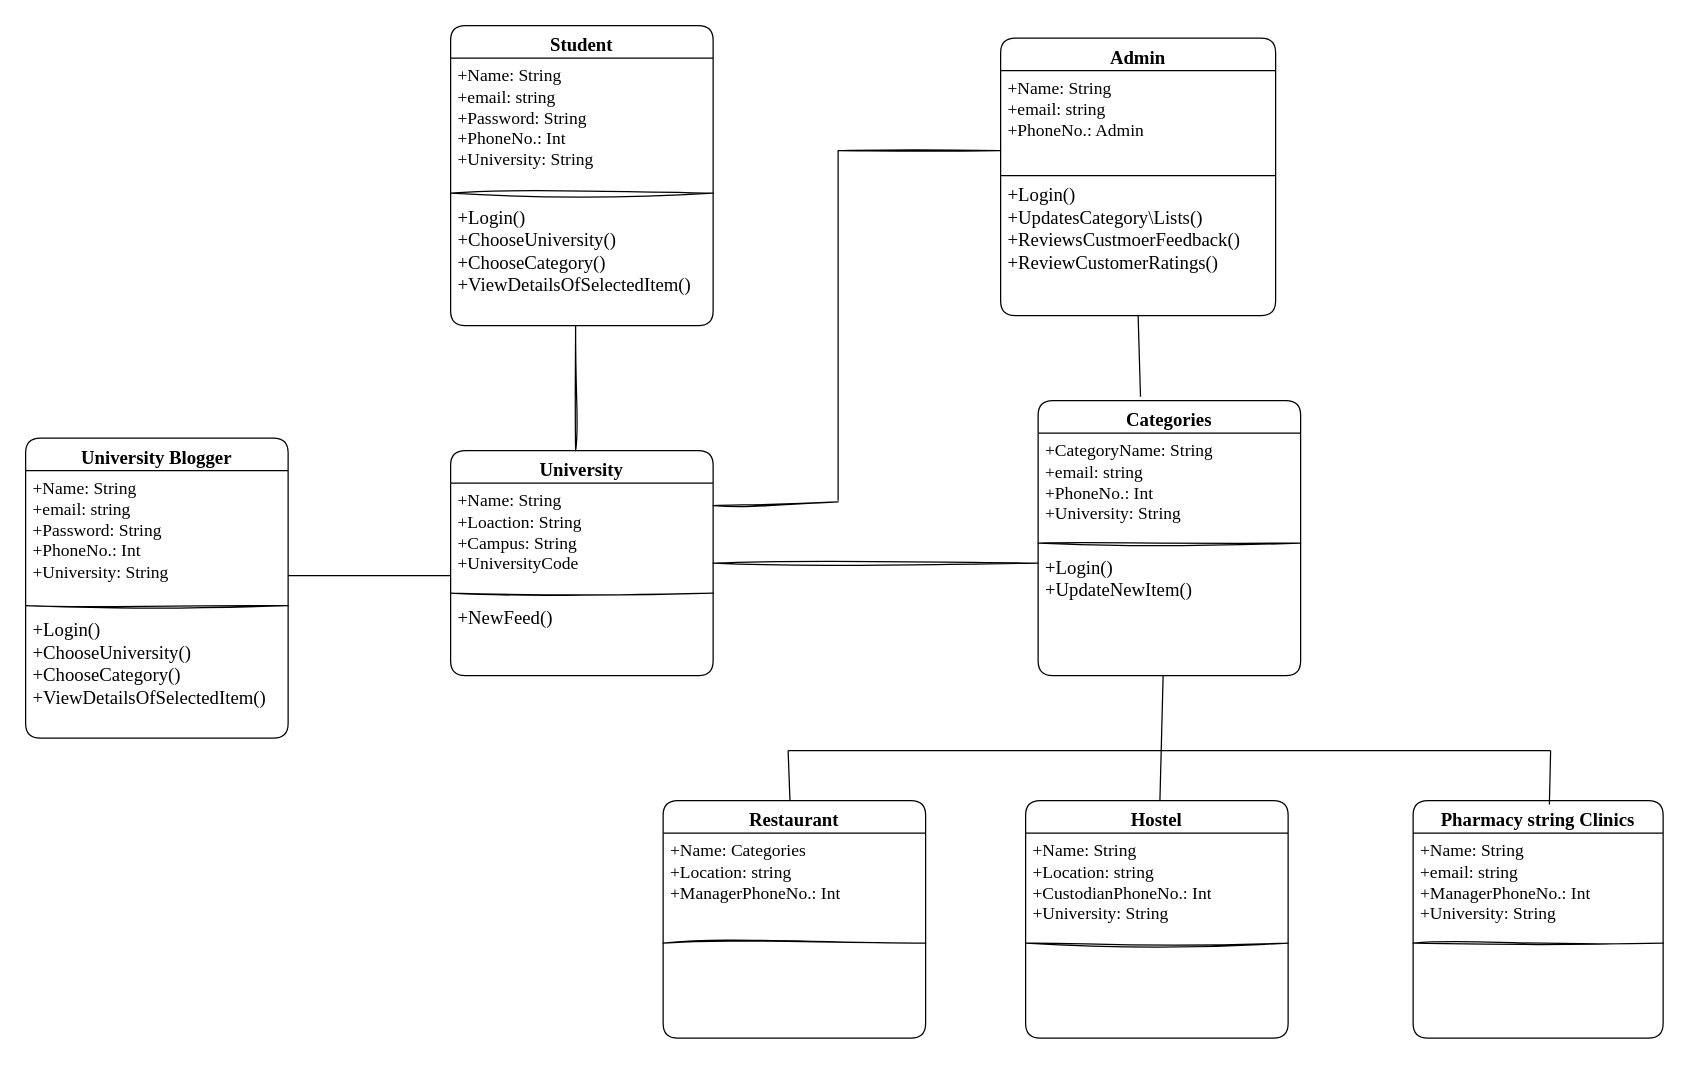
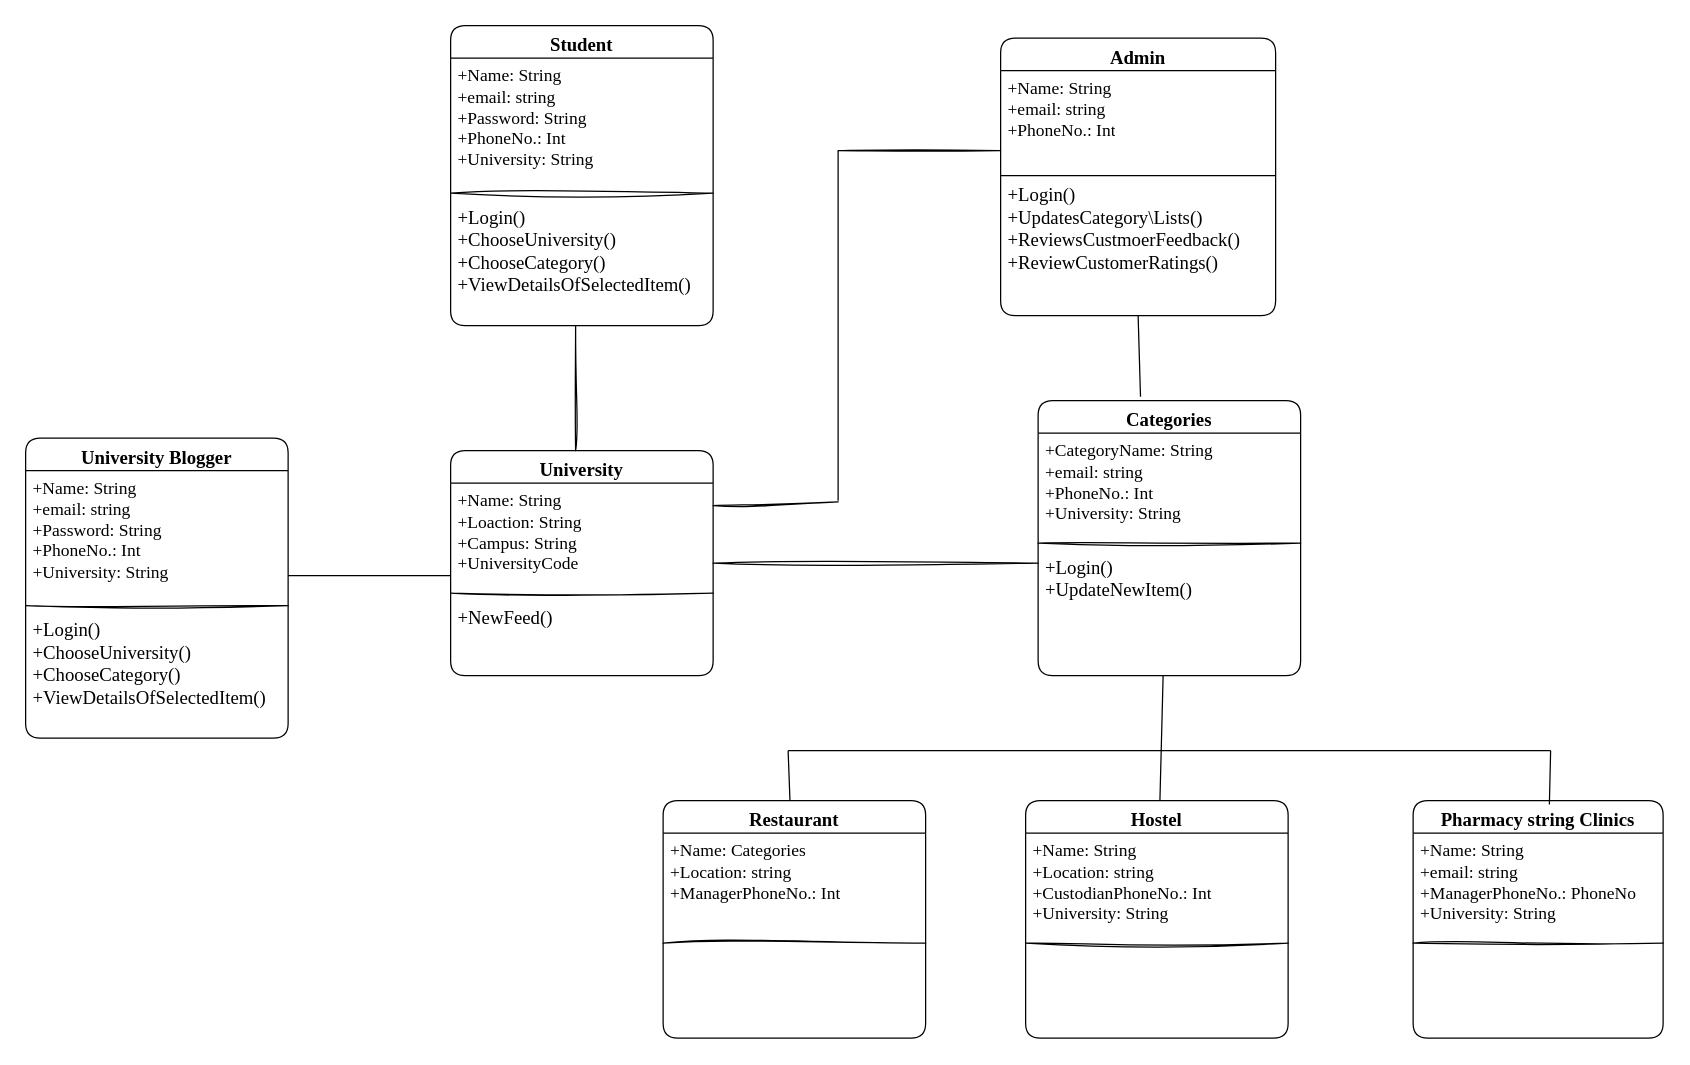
node "+Name: String +email: string +PhoneNo.: Admin": label "+Name: String +email: string +PhoneNo.: Admin" -> "+Name: String +email: string +PhoneNo.: Int"
node "+Name: String +email: string +ManagerPhoneNo.: Int +University: String": label "+Name: String +email: string +ManagerPhoneNo.: Int +University: String" -> "+Name: String +email: string +ManagerPhoneNo.: PhoneNo +University: String"
